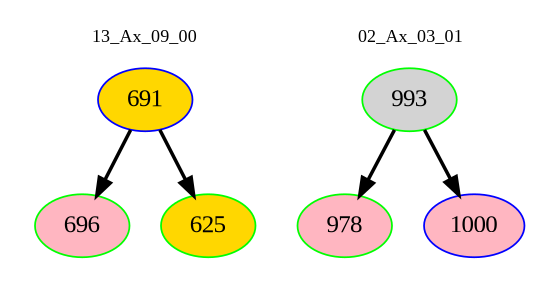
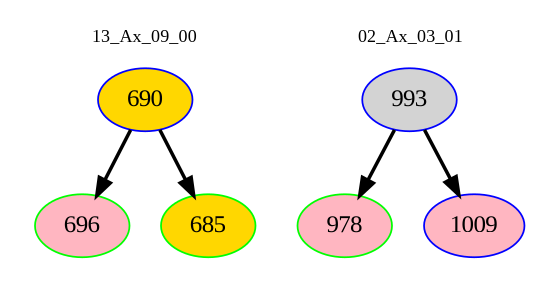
node "691": label "691" -> "690"
node "993": color green -> blue
node "625": label "625" -> "685"
node "1000": label "1000" -> "1009"
